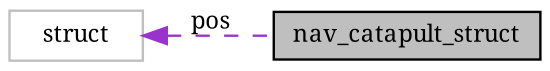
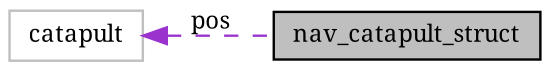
node "struct": label "struct" -> "catapult"
